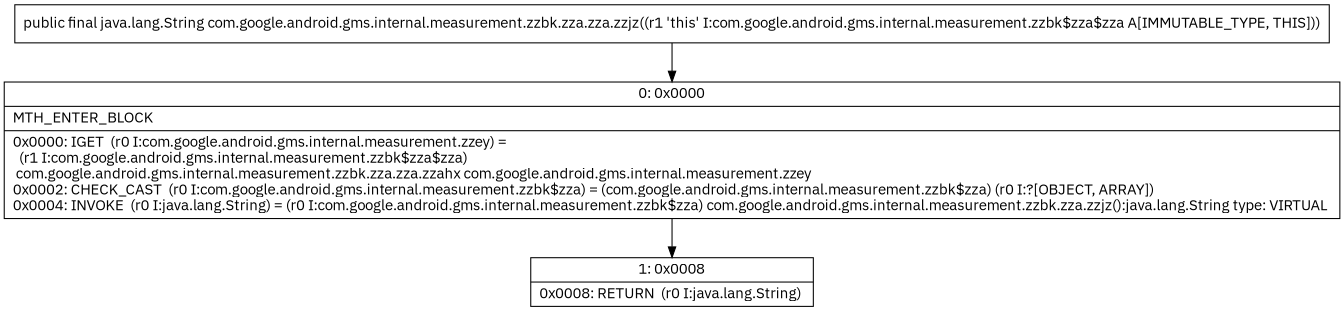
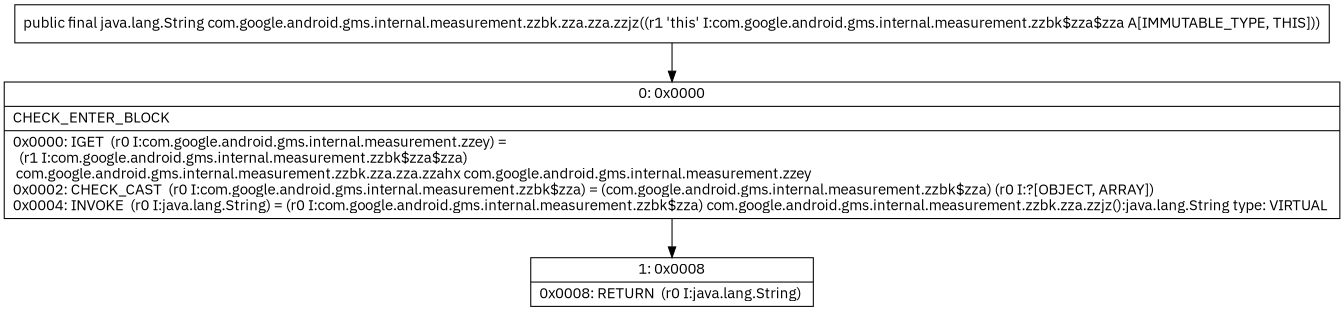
node "0: 0x0000": text "MTH_ENTER_BLOCK" -> "CHECK_ENTER_BLOCK"
